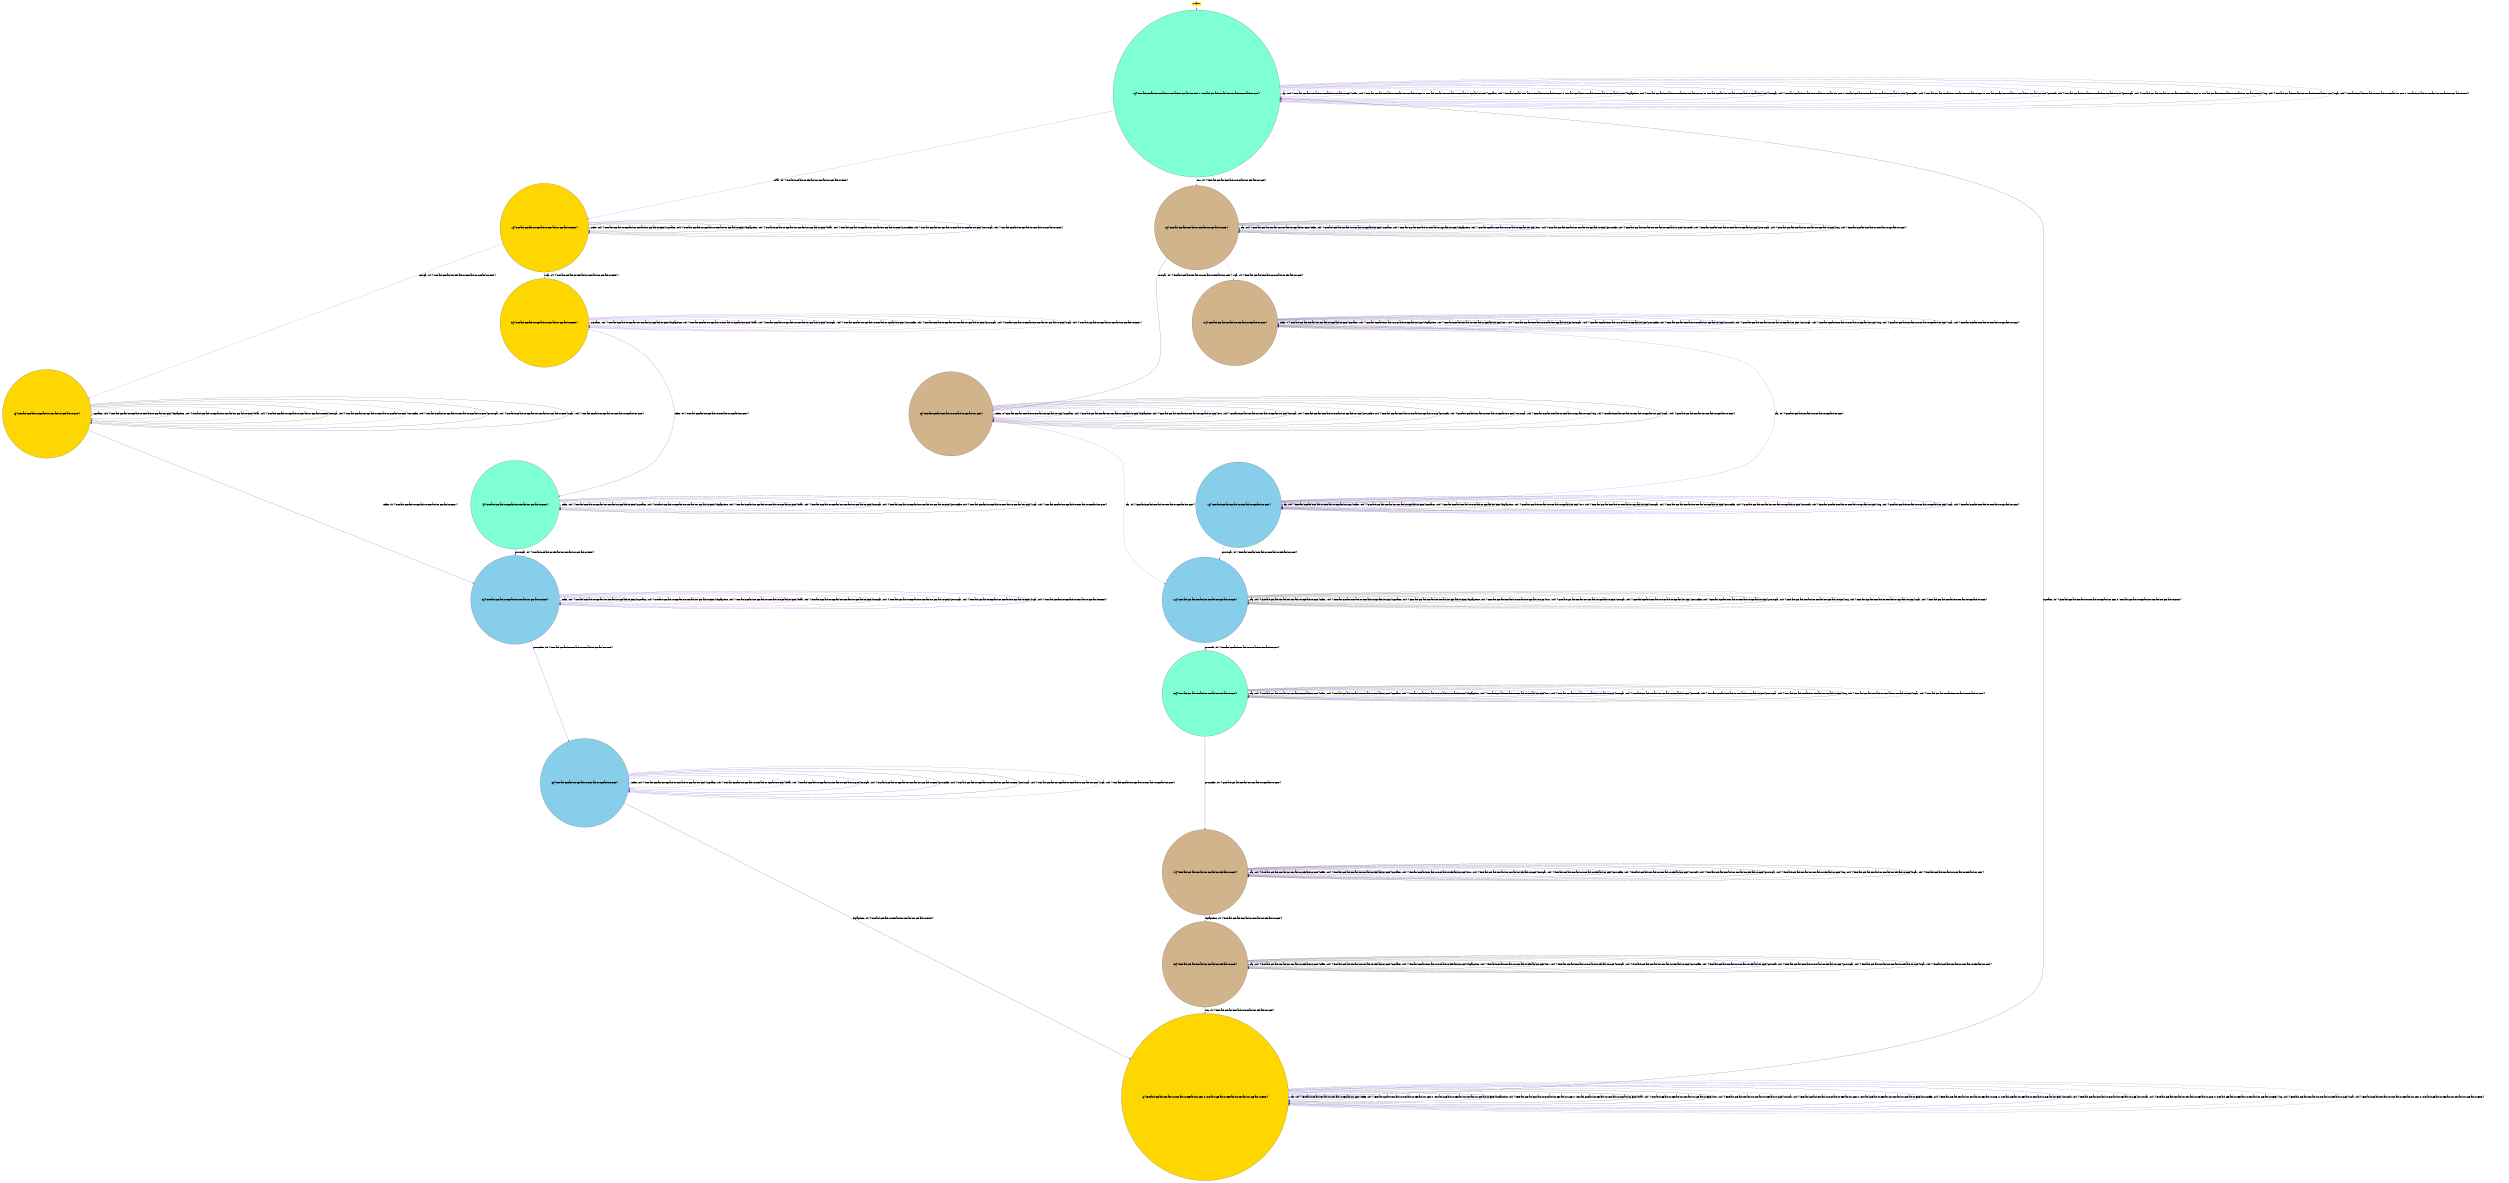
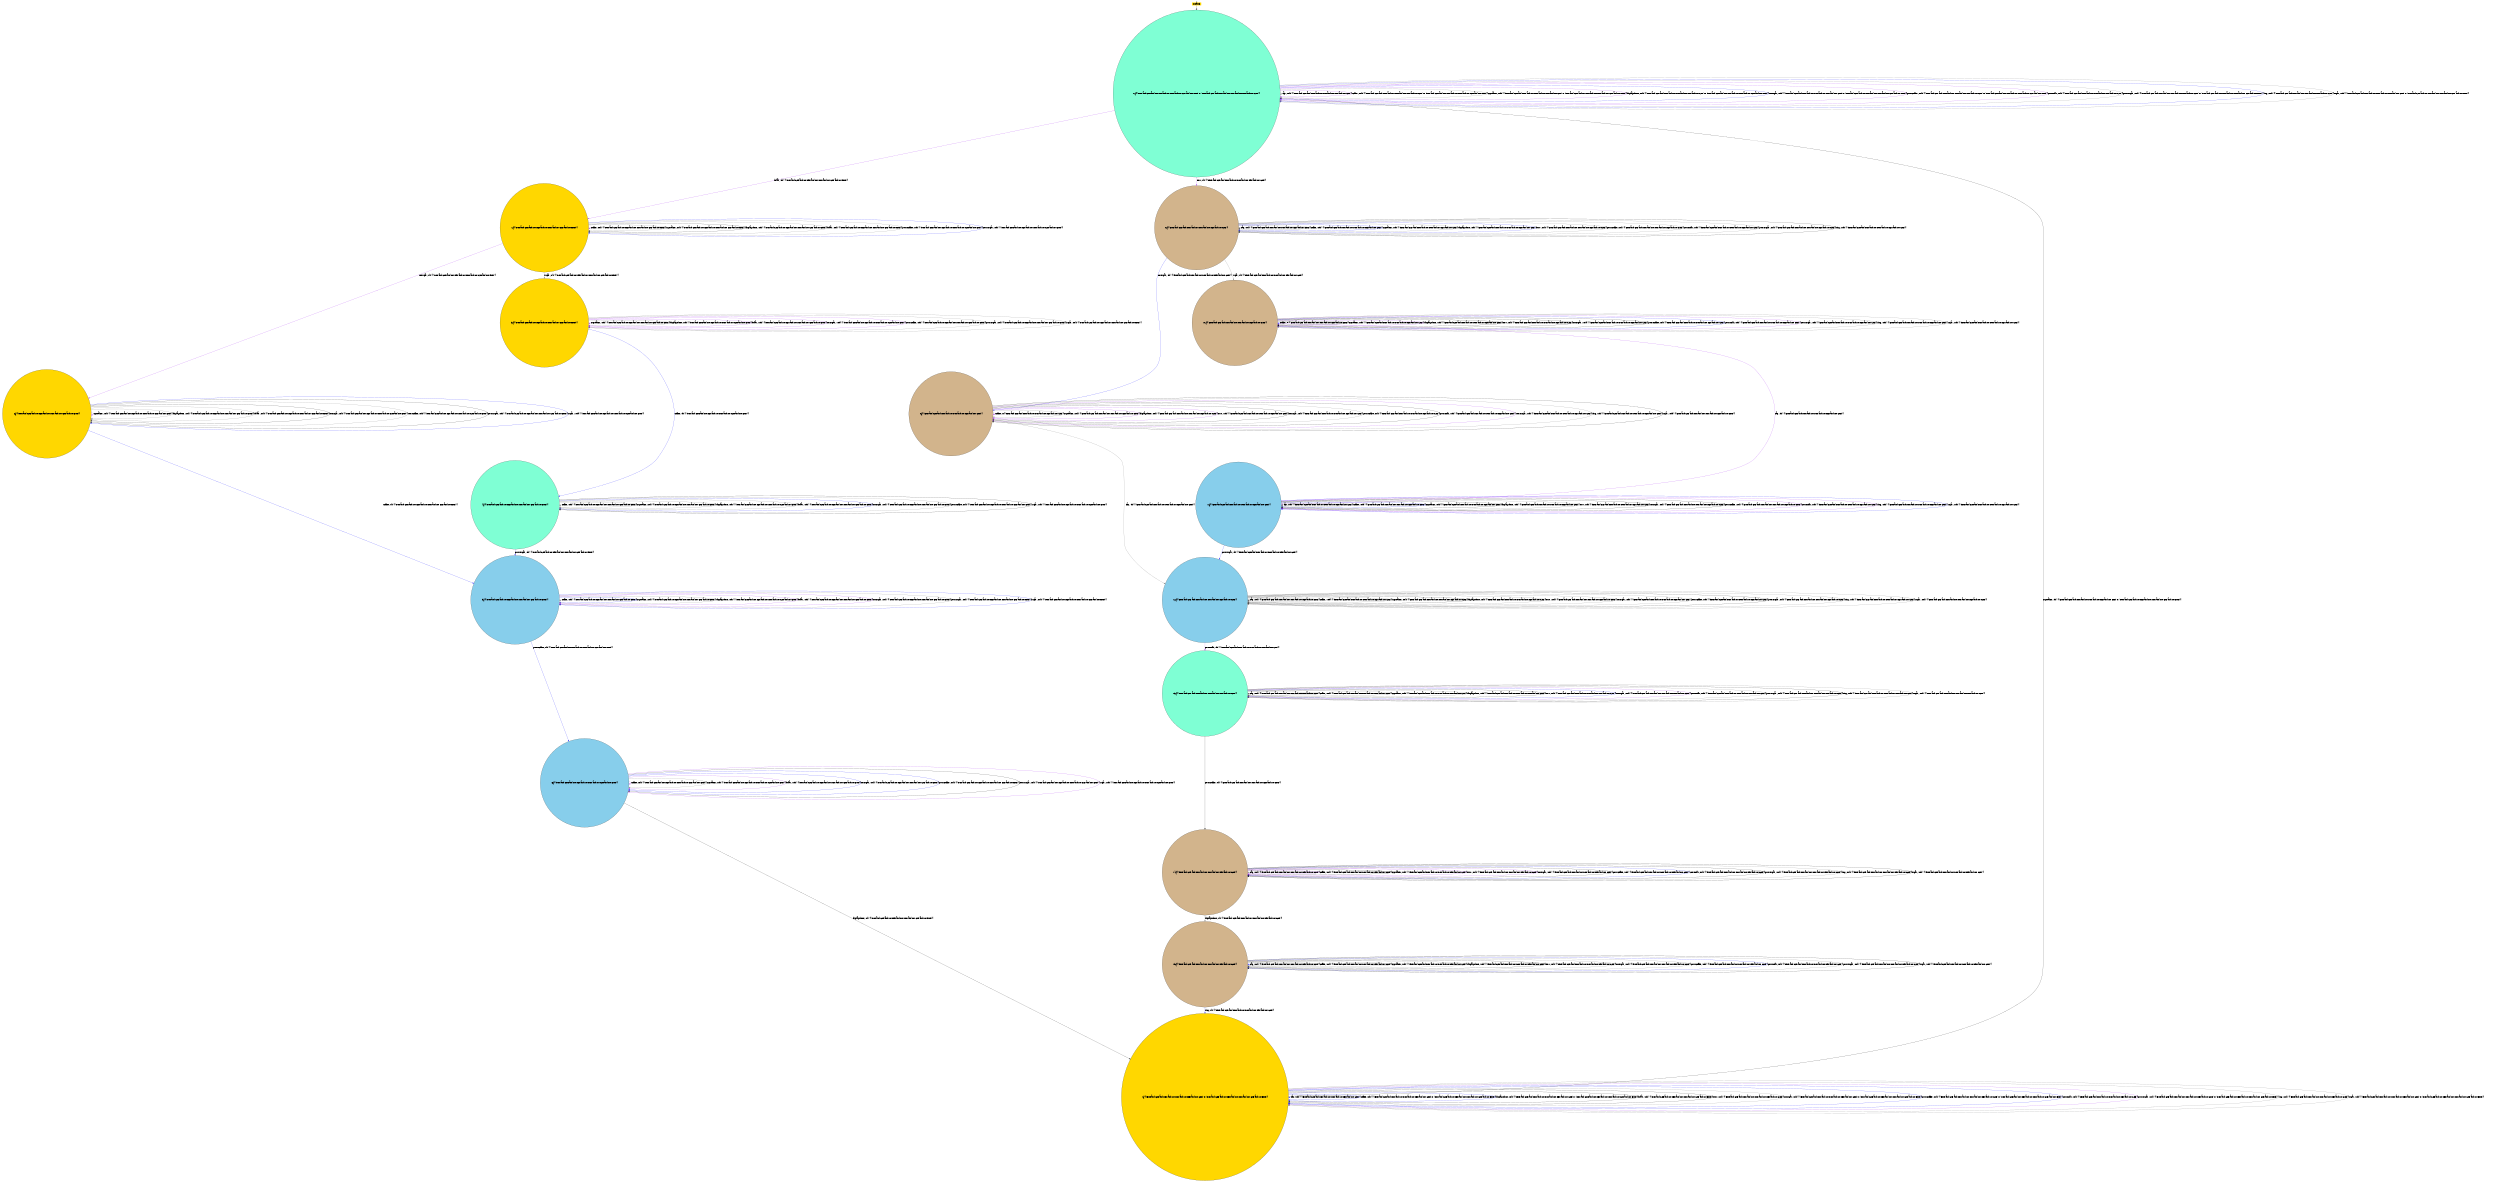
node "__start0": label "__start0" -> "__start3"
